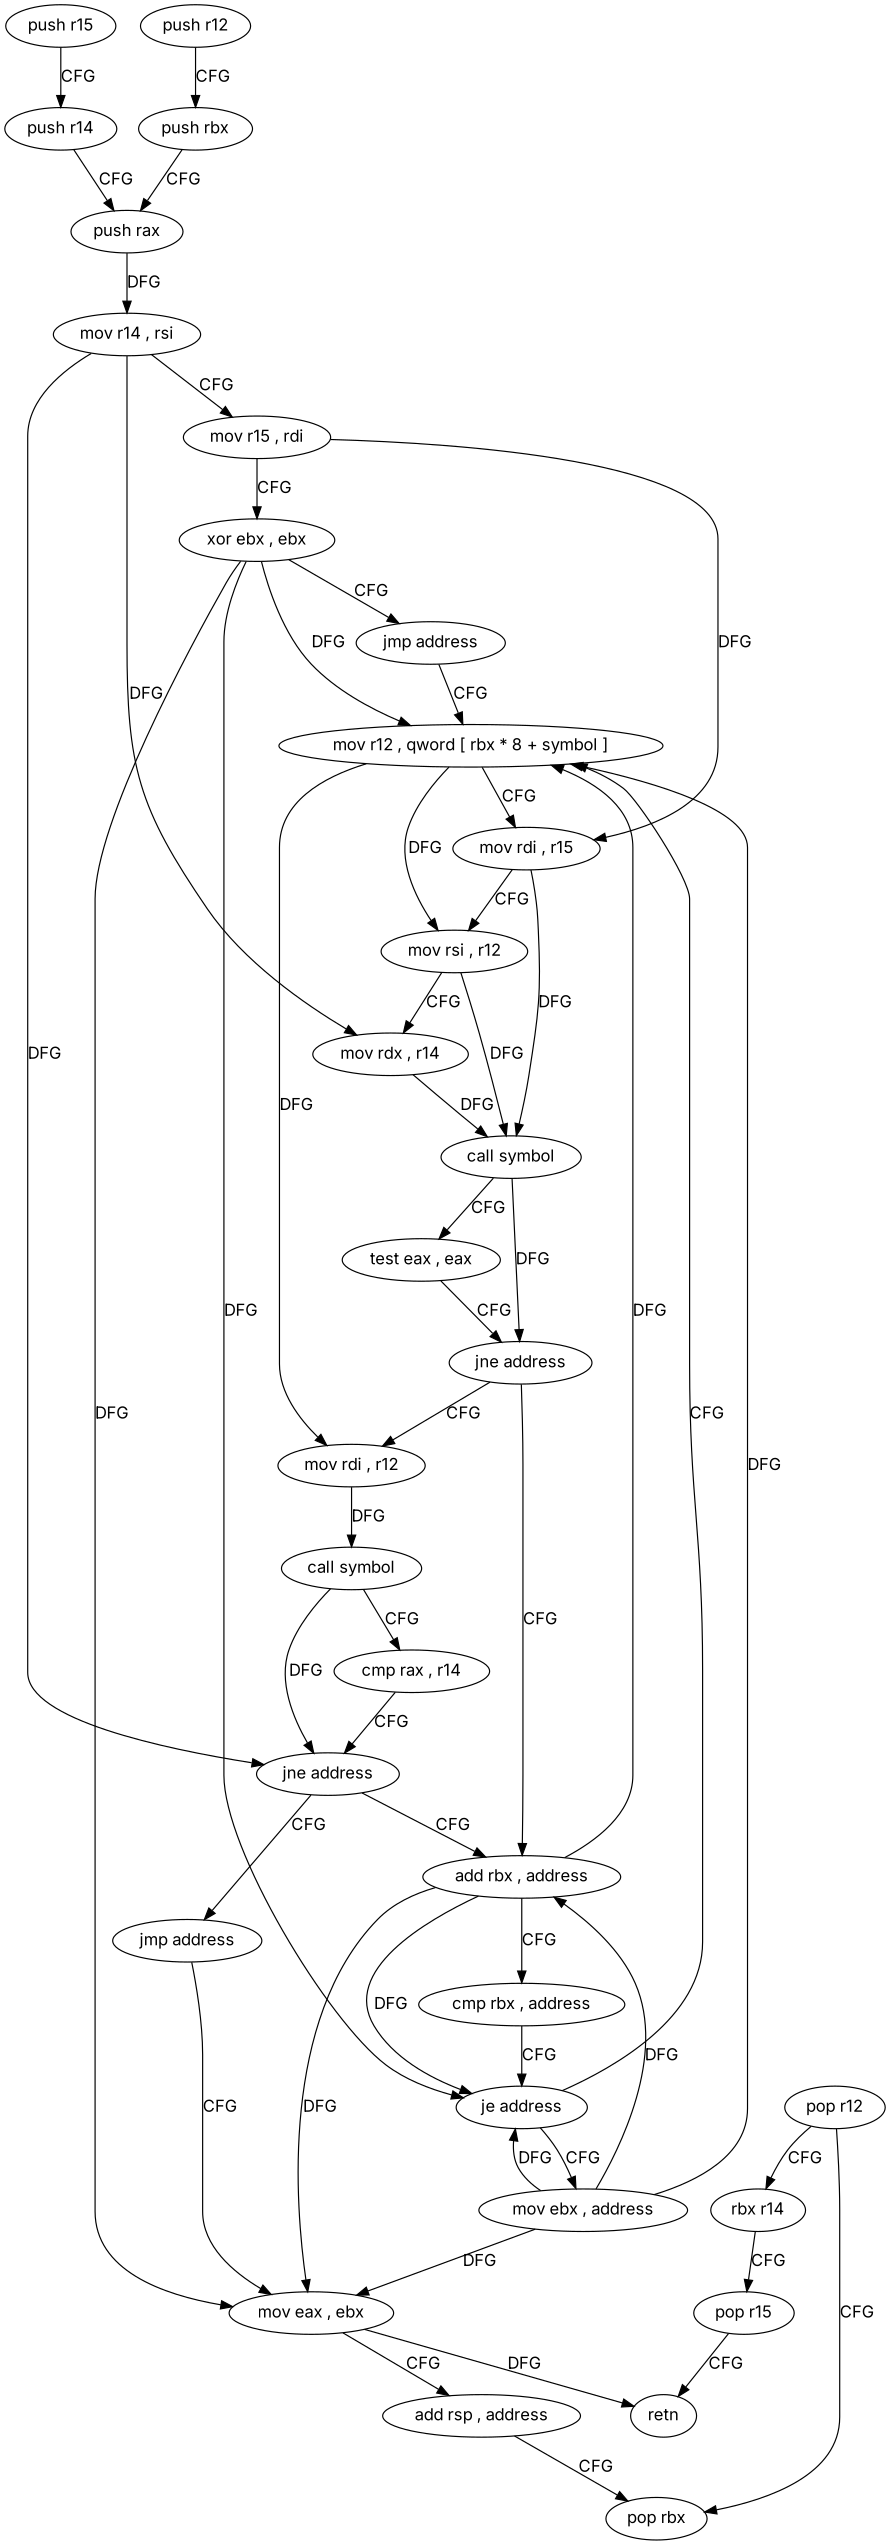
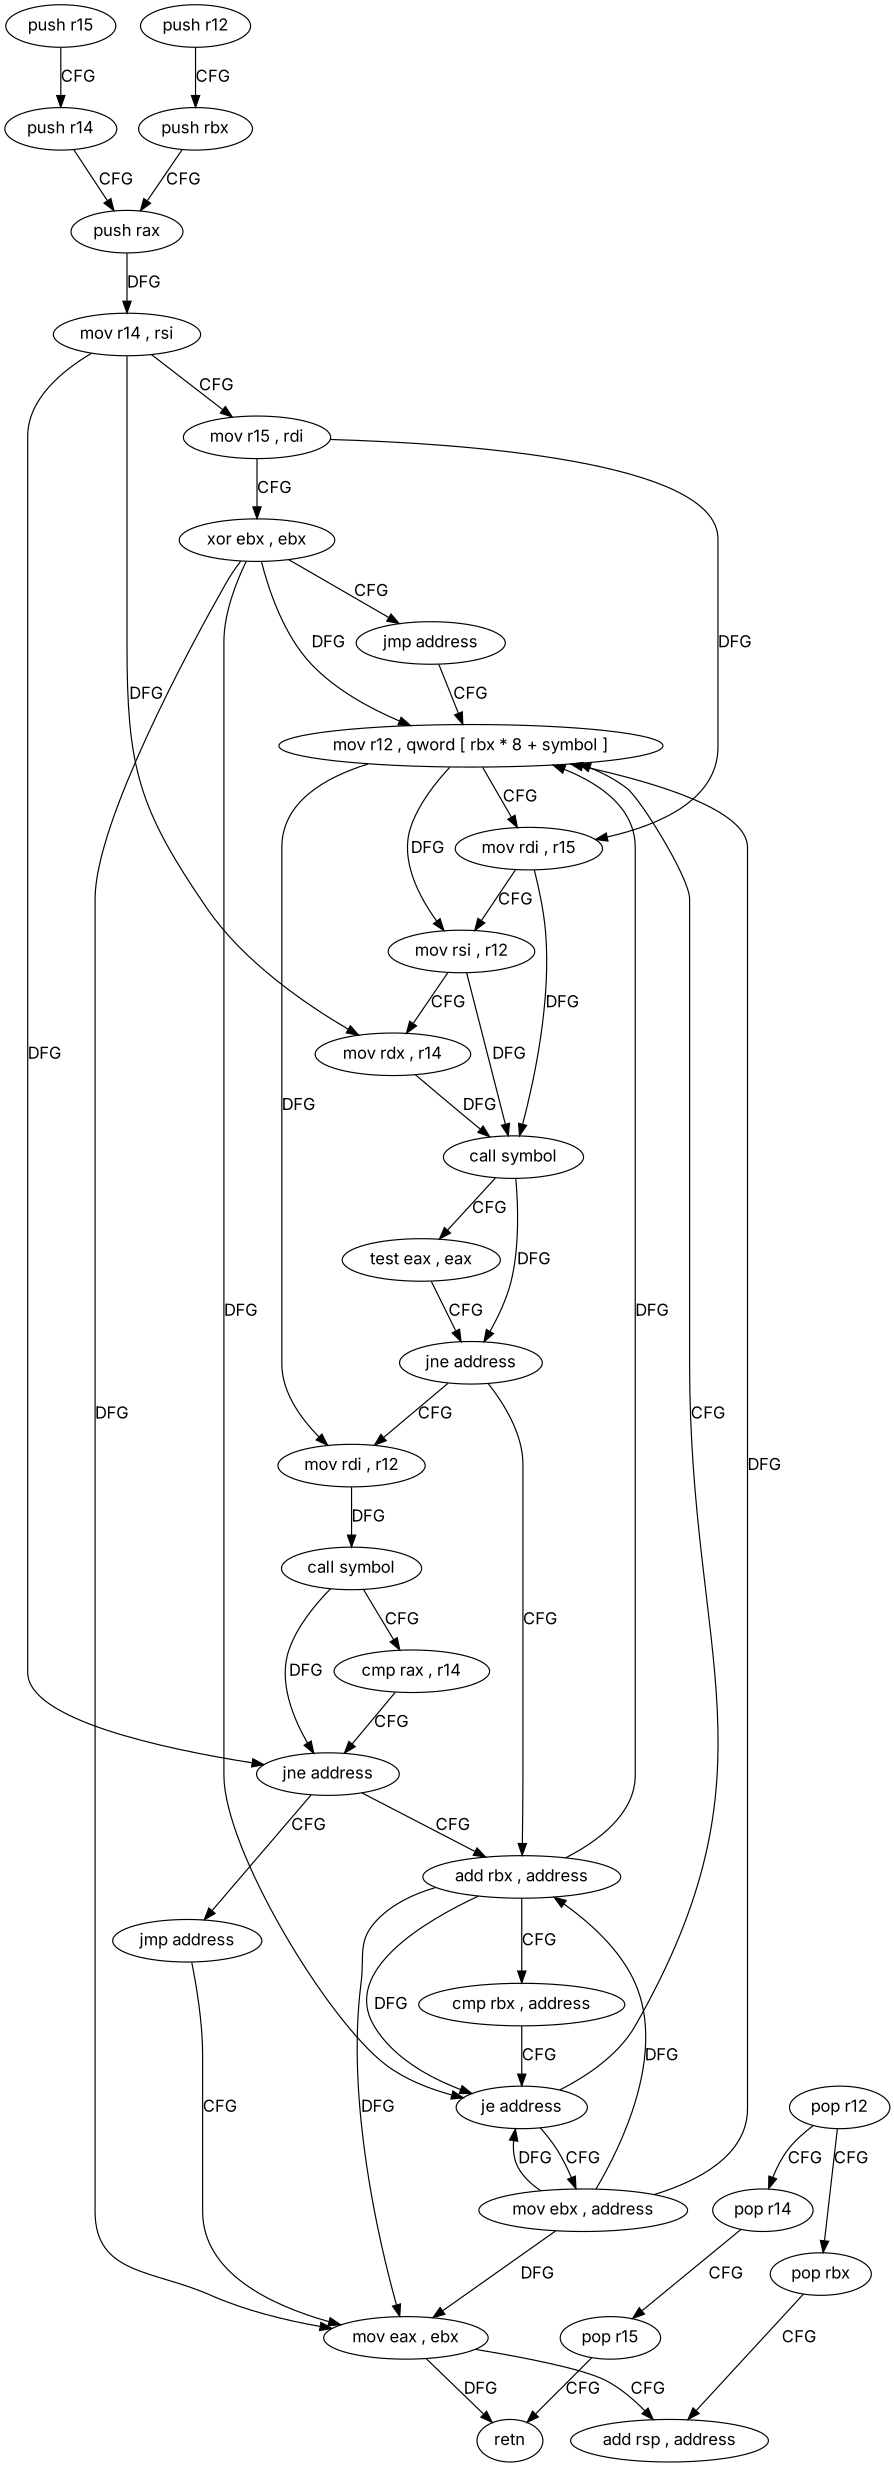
node "rbx r14": label "rbx r14" -> "pop r14"
edge "add rsp , address" -> "pop rbx": reversed
